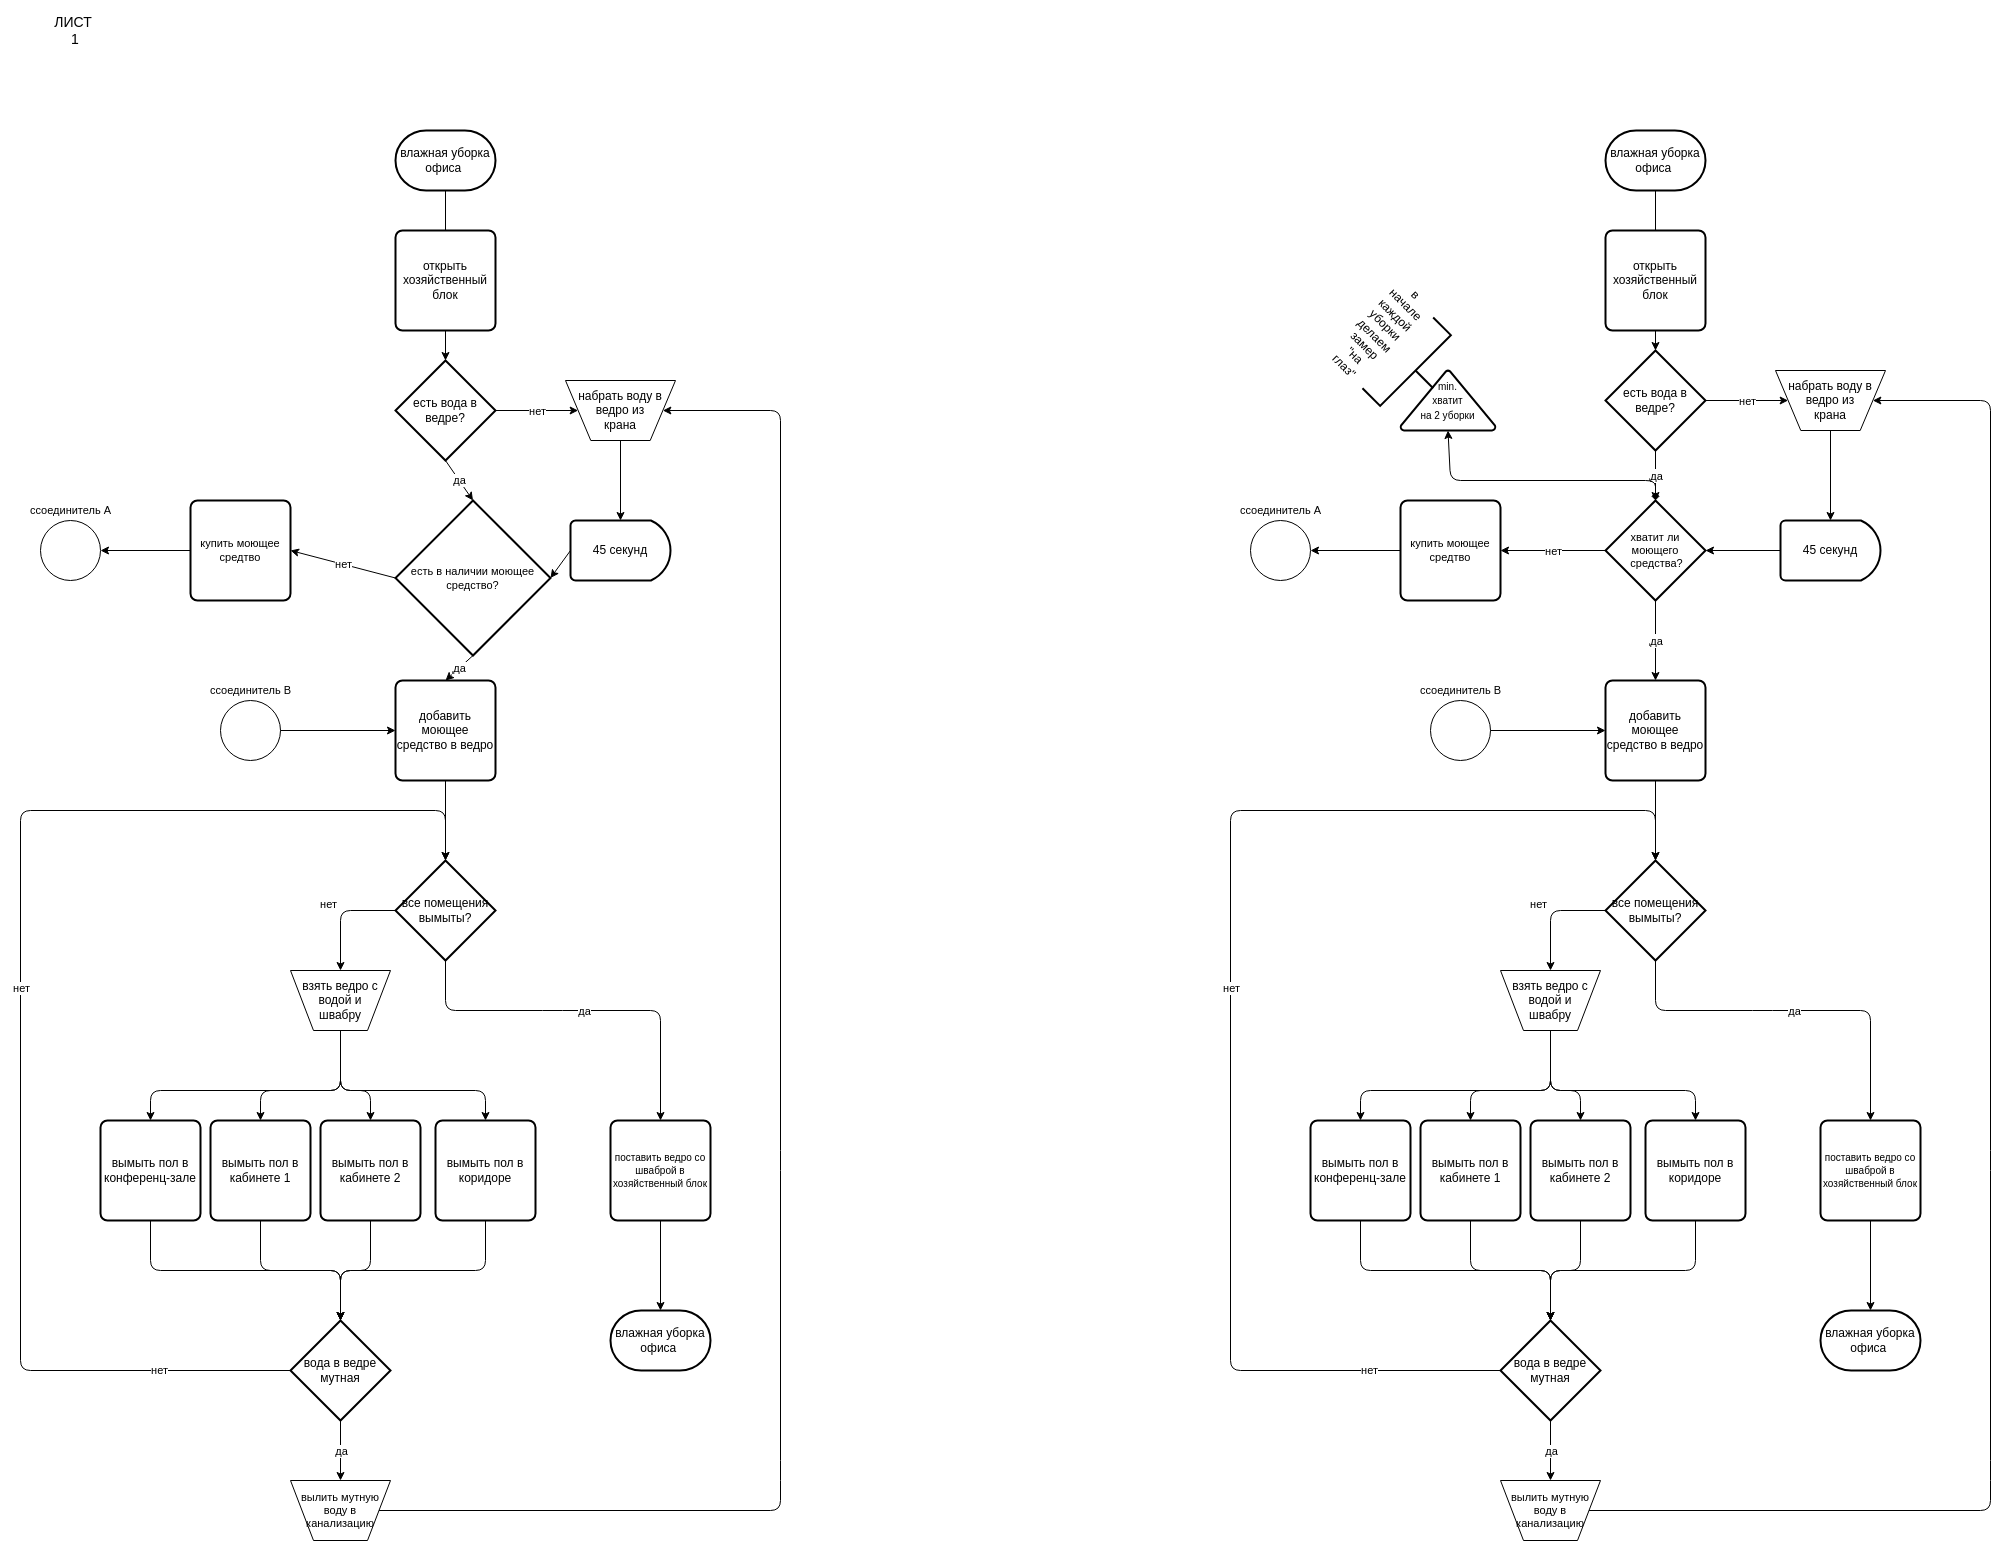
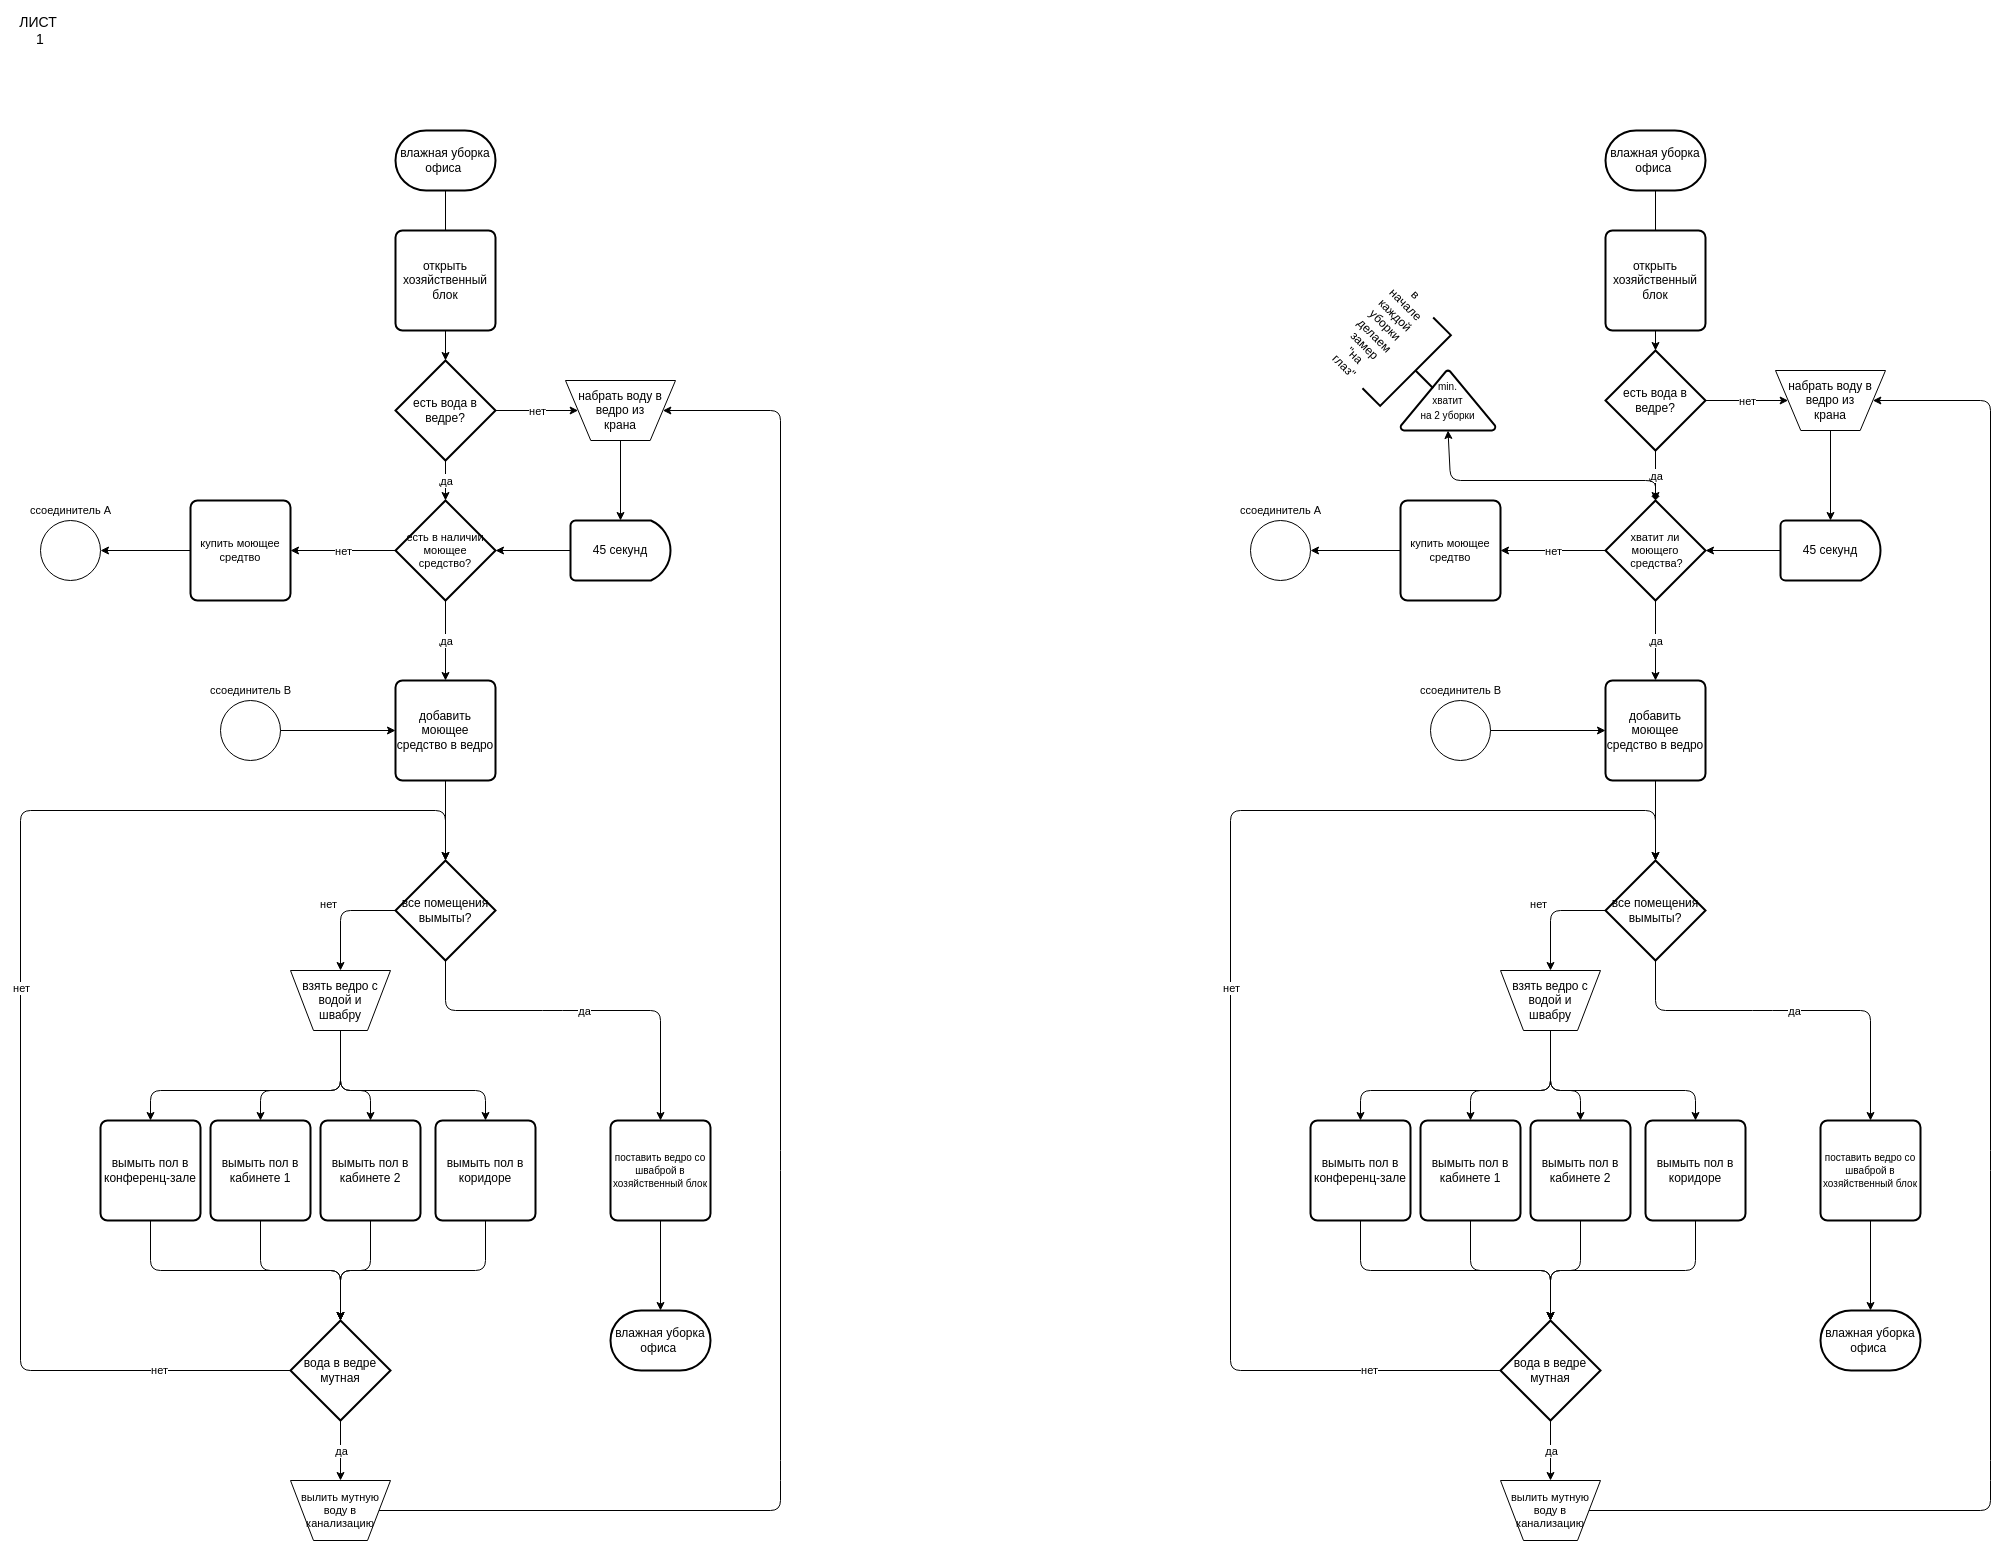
node "ЛИСТ 1": moved (76, 31) -> (41, 31)
node "есть в наличии моющее средство?": size 155x155 -> 100x100
